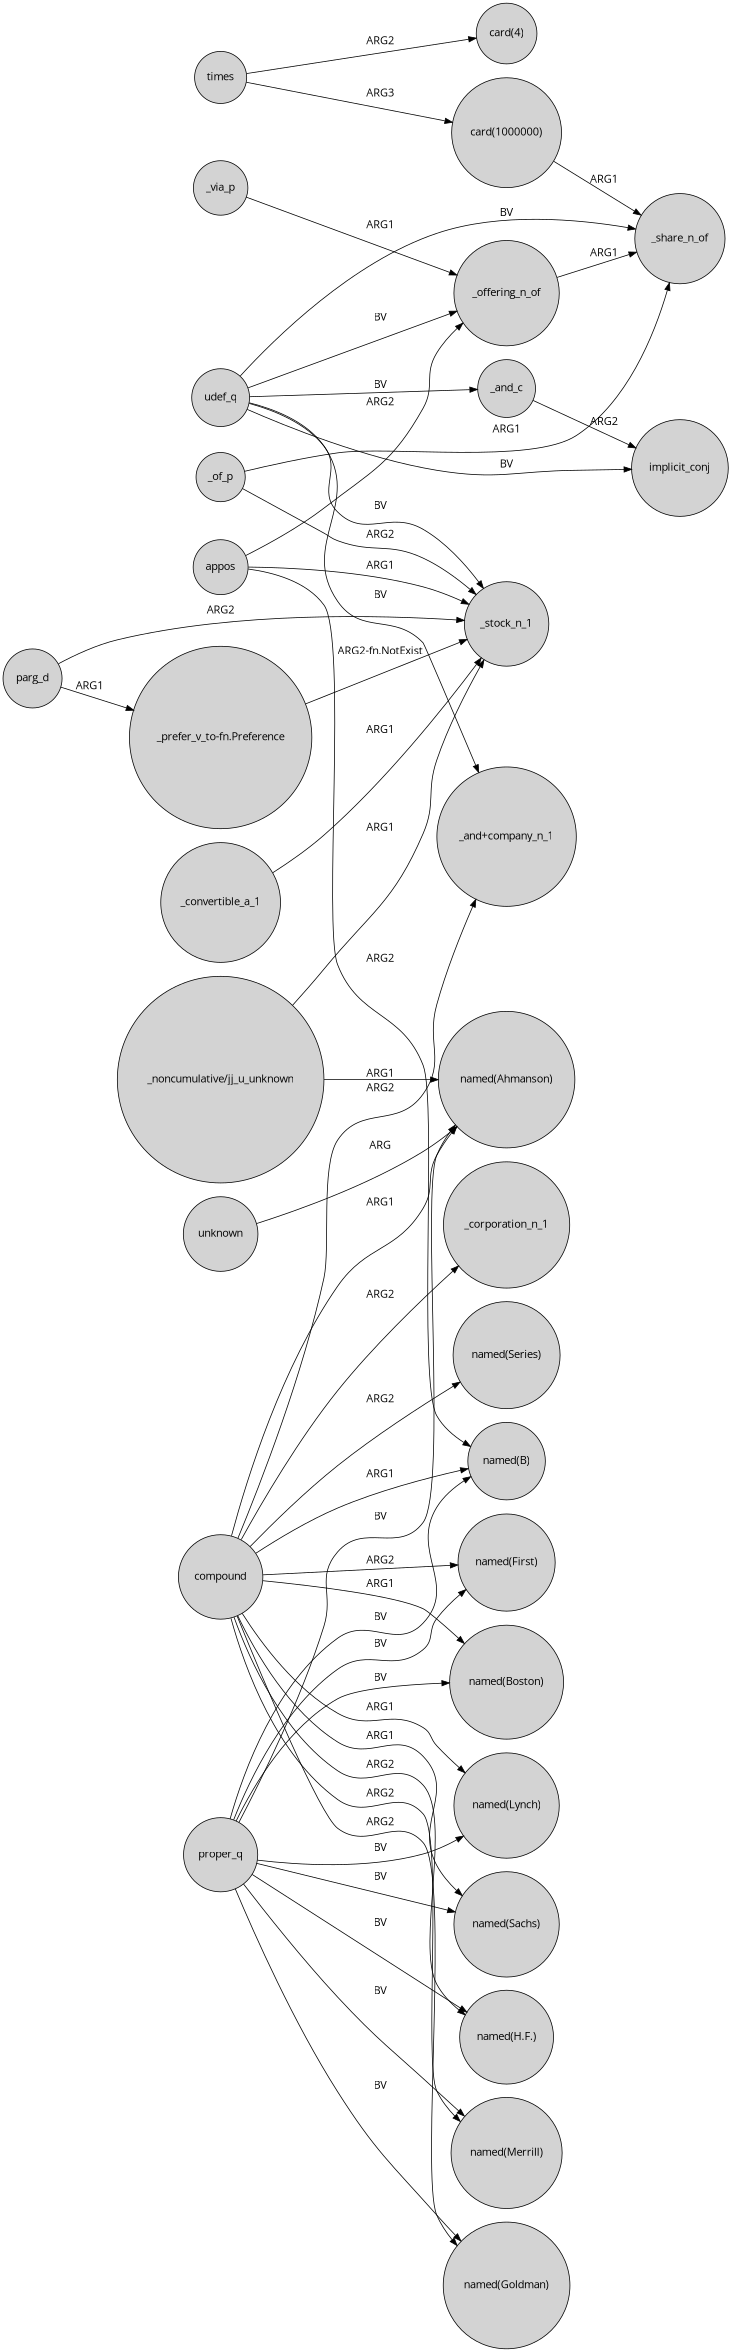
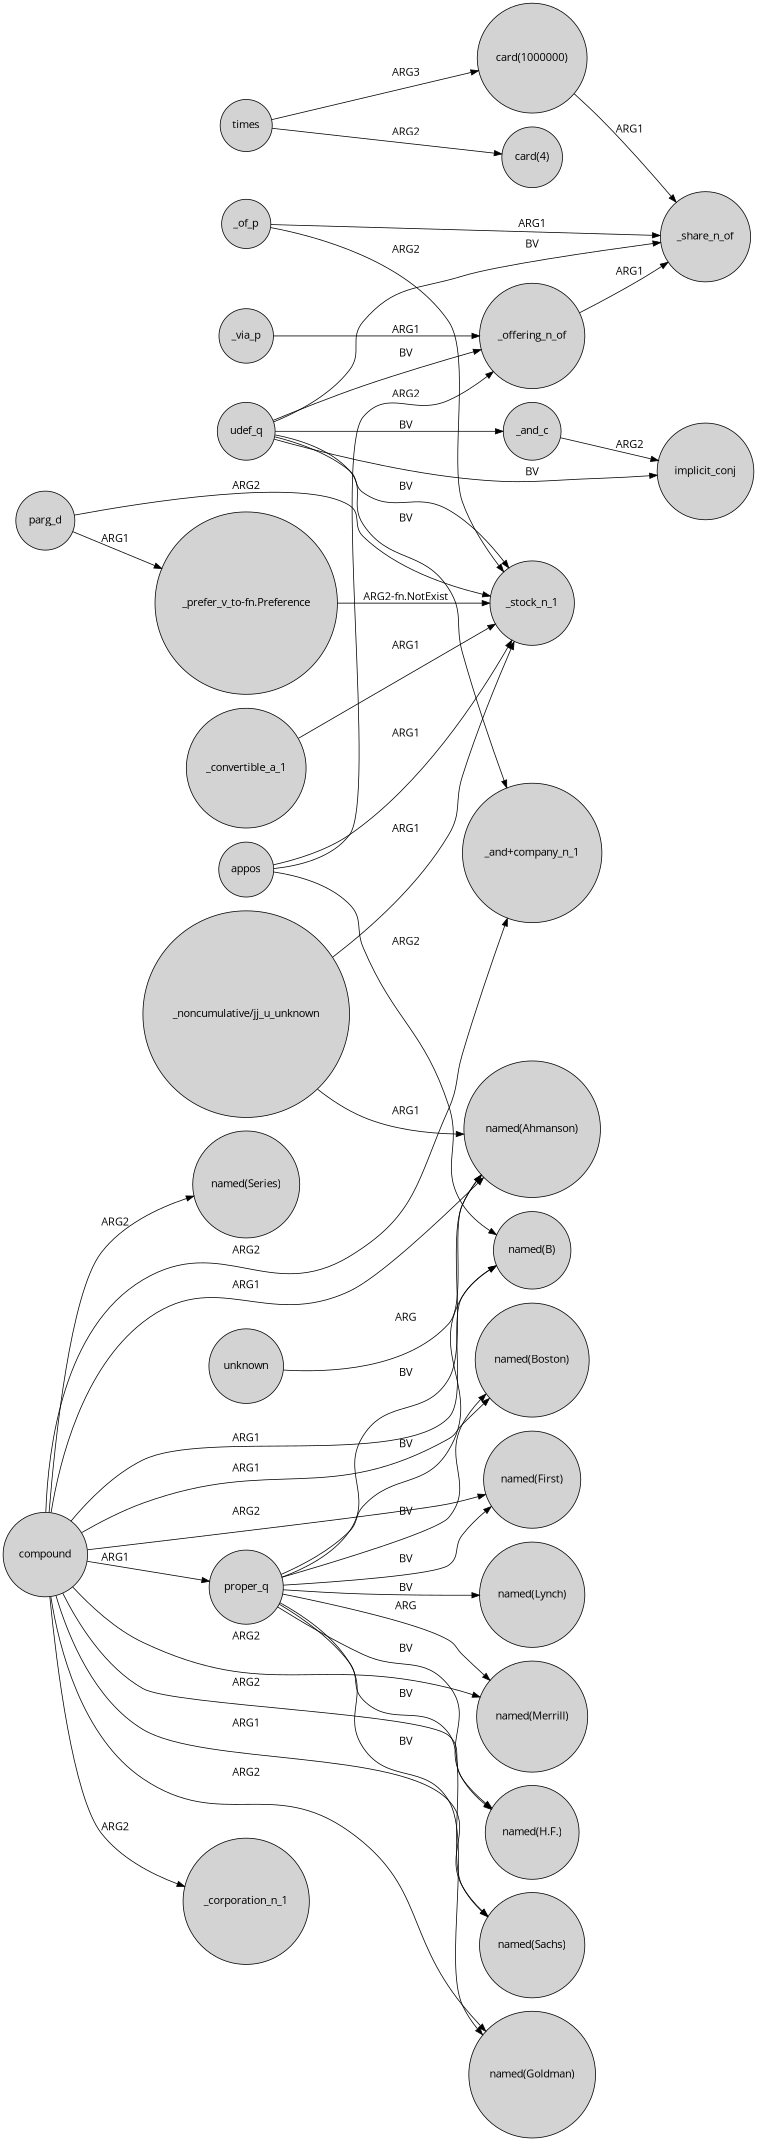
edge "compound" -> "named(Lynch)": now "compound" -> "proper_q"
edge "proper_q" -> "named(Merrill)": label "BV" -> "ARG"
